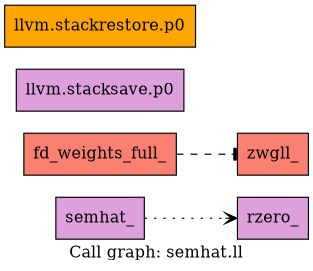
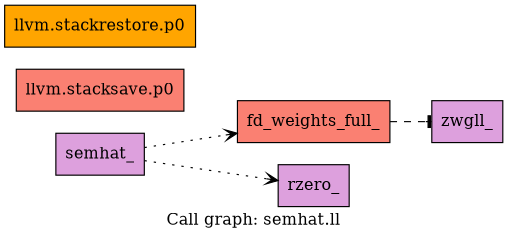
node "llvm.stacksave.p0": fillcolor plum -> salmon
edge "semhat_" -> "fd_weights_full_": added
node "zwgll_": fillcolor salmon -> plum
